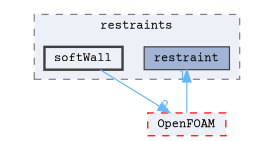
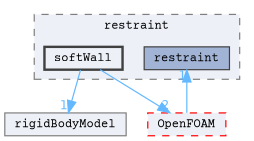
cluster "restraints": label "restraints" -> "restraint"
node "rigidBodyModel": added
